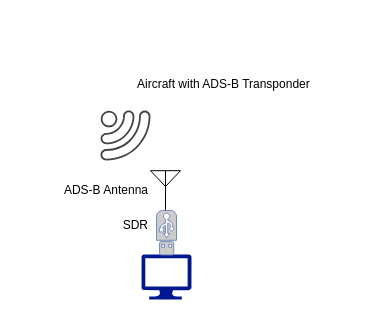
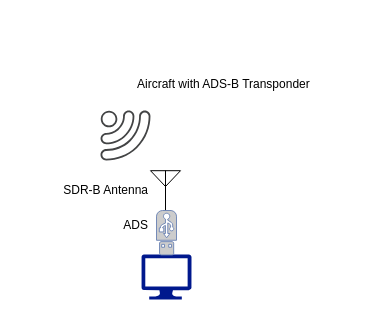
node "ADS-B Antenna": label "ADS-B Antenna" -> "SDR-B Antenna"
node "SDR": label "SDR" -> "ADS"
